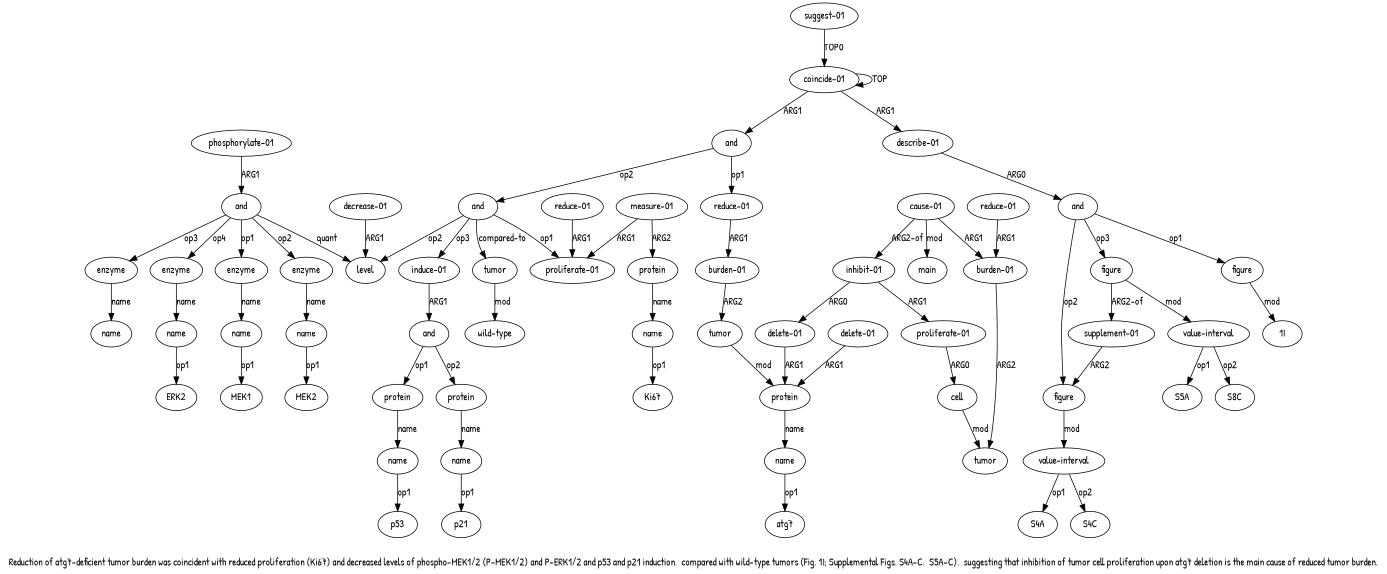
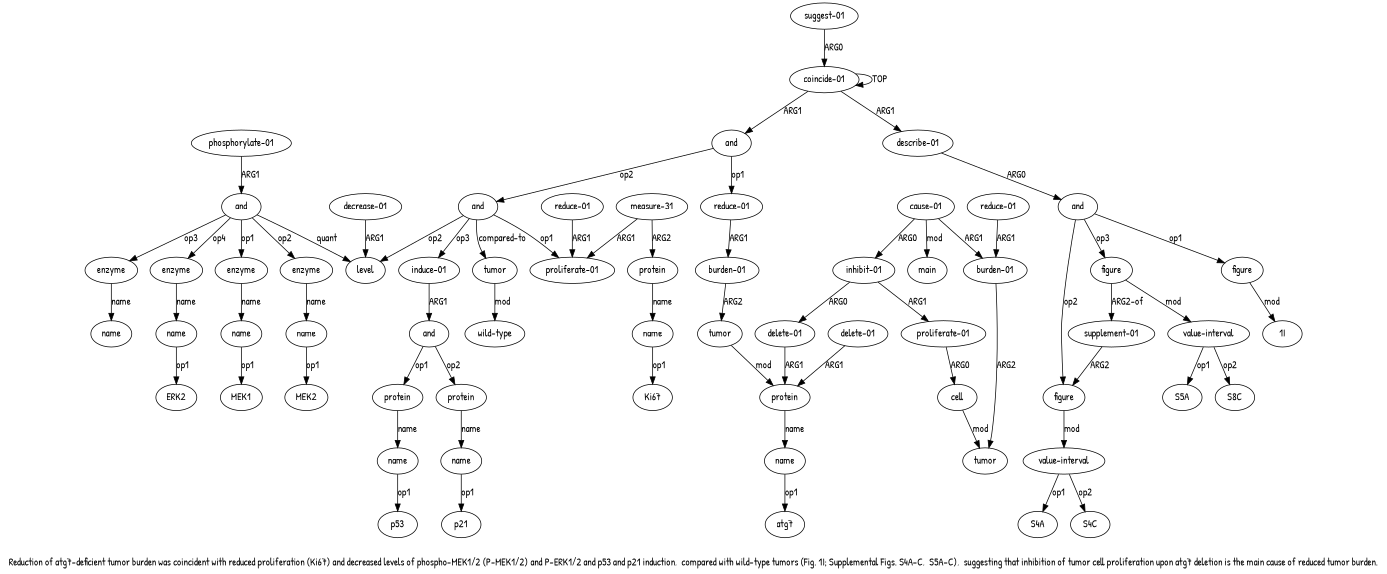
edge "suggest-01" -> "coincide-01": label "TOP0" -> "ARG0"
node "measure-01": label "measure-01" -> "measure-31"
edge "cause-01" -> "inhibit-01": label "ARG2-of" -> "ARG0"
